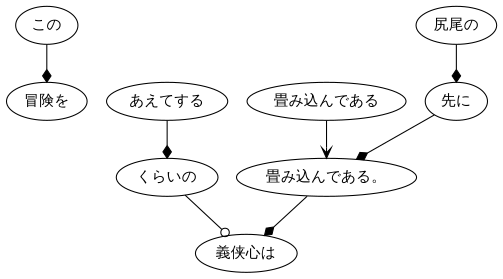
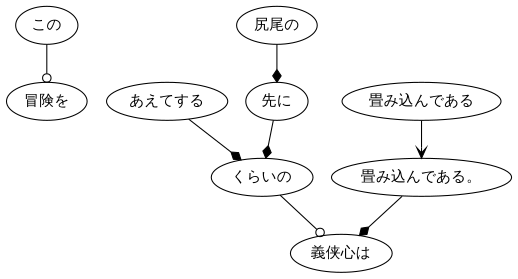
edge "この" -> "冒険を": arrowhead diamond -> odot
edge "先に" -> "畳み込んである。": now "先に" -> "くらいの"
